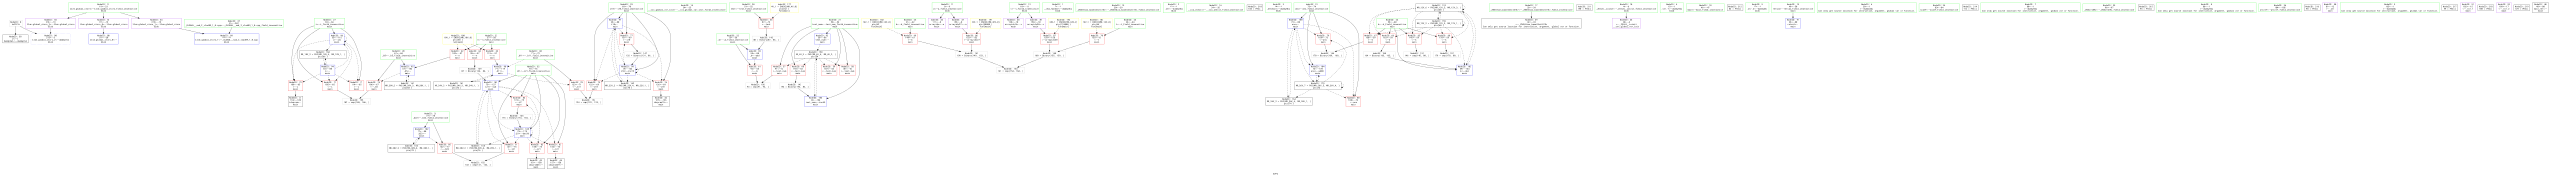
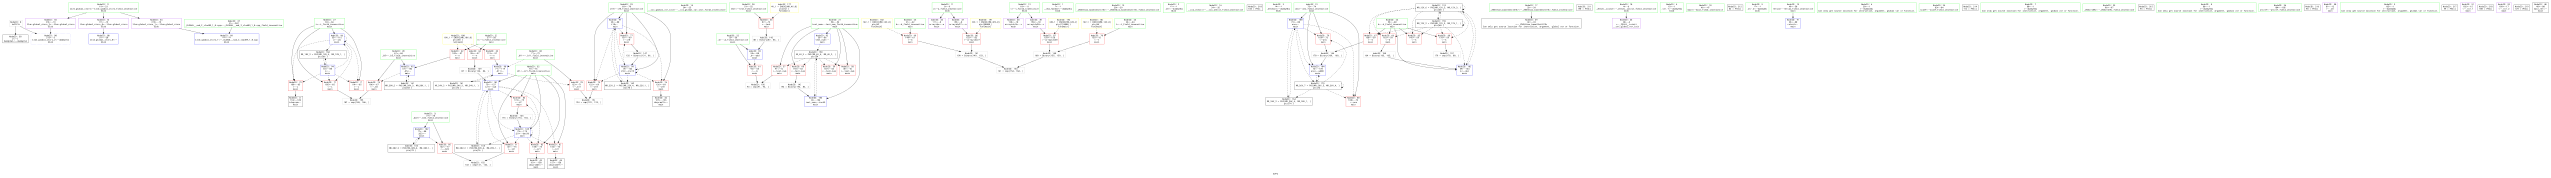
edge "NodeID: 23" -> "NodeID: 63": removed
node "NodeID: 151": removed
edge "NodeID: 144" -> "NodeID: 104": added
